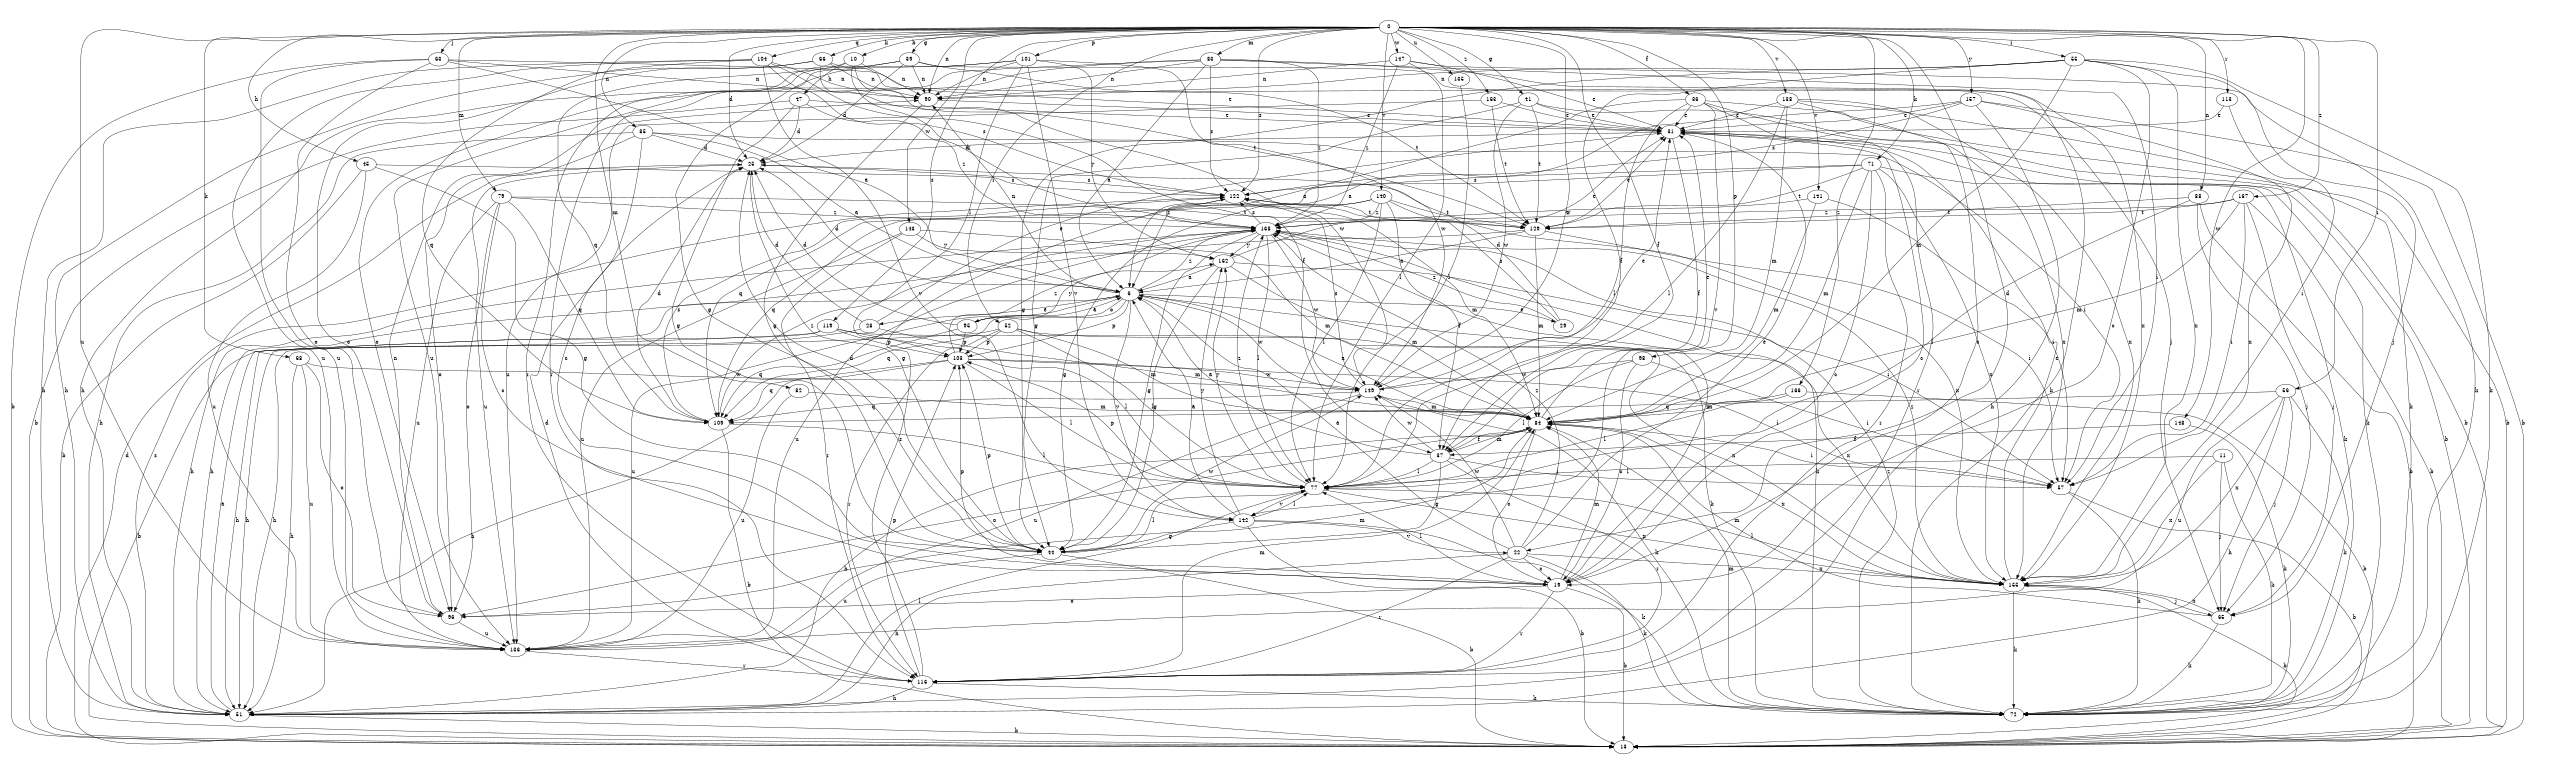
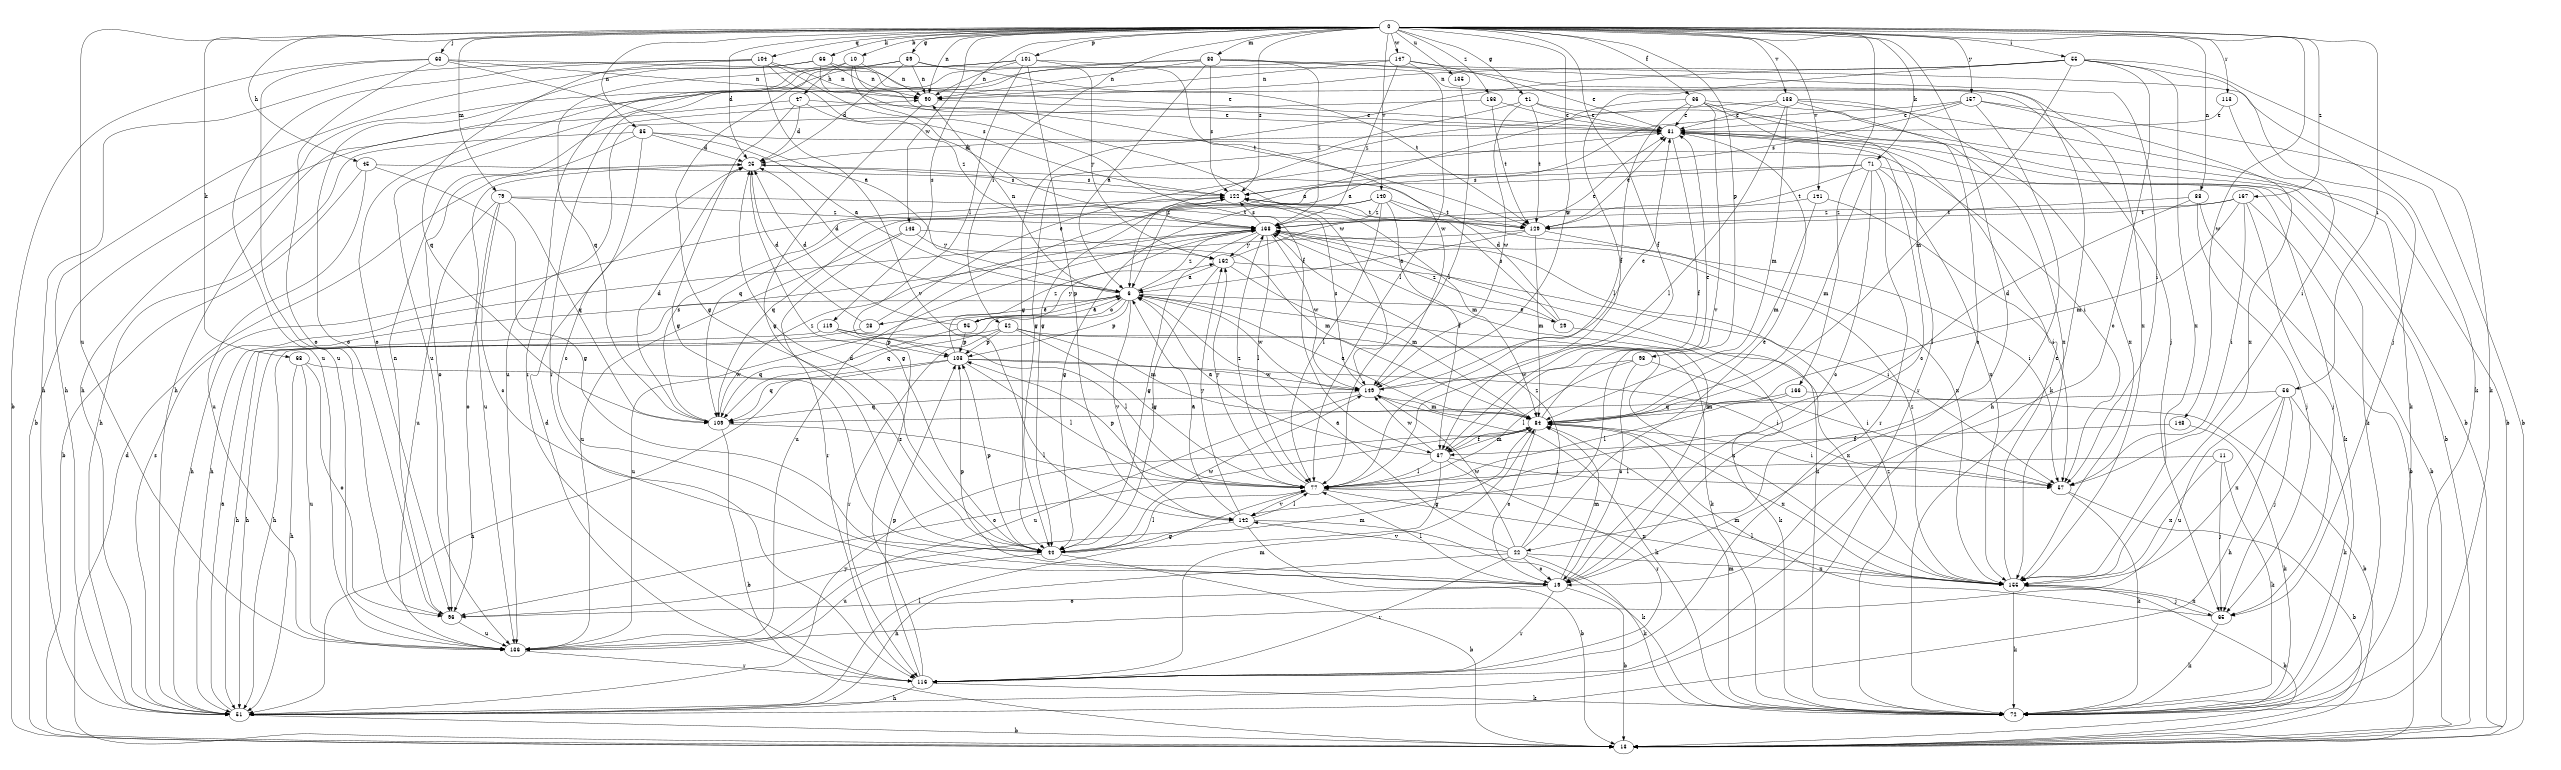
edge "147" -> "51": added, label "h"
edge "138" -> "44": added, label "g"
edge "101" -> "142": label "v" -> "p"
edge "28" -> "84": removed, label "m"
node "82": removed
edge "29" -> "72": added, label "k"
edge "142" -> "22": reversed
edge "84" -> "51": label "h" -> "y"
edge "119" -> "13": removed, label "b"
